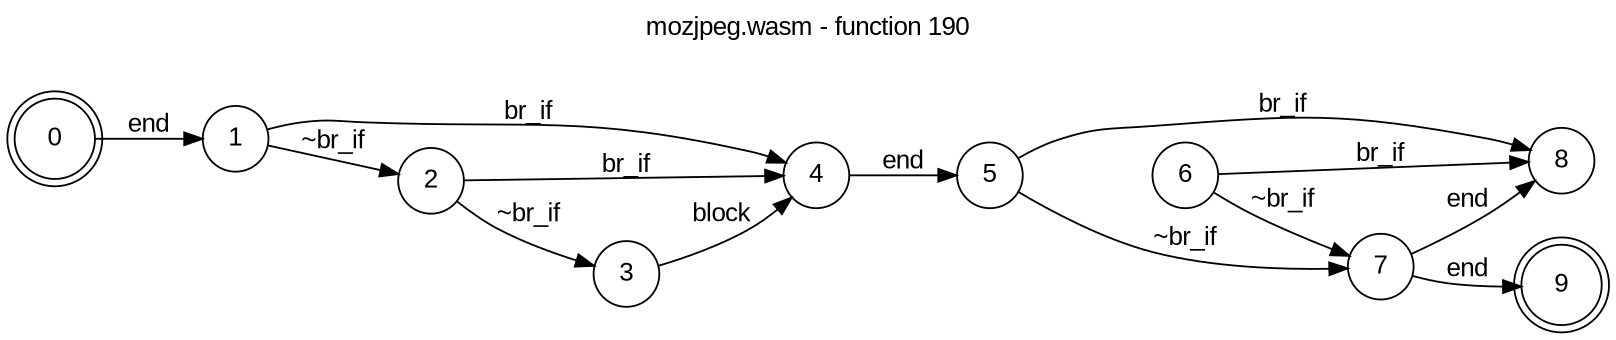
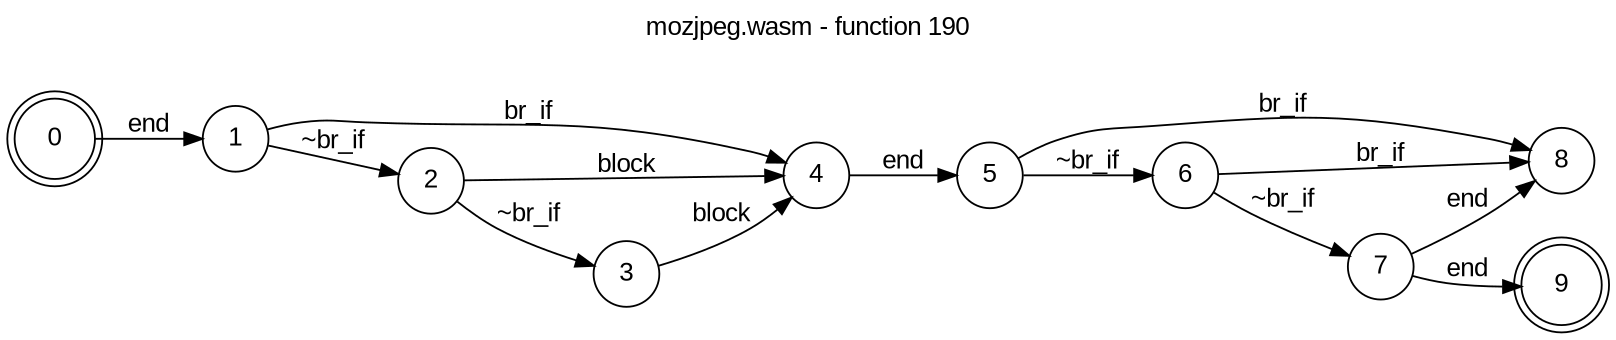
edge "2" -> "4": label "br_if" -> "block"
edge "5" -> "7": now "5" -> "6"
